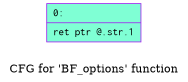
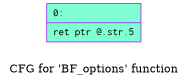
node "0:": text "ret ptr @.str.1" -> "ret ptr @.str.5"
